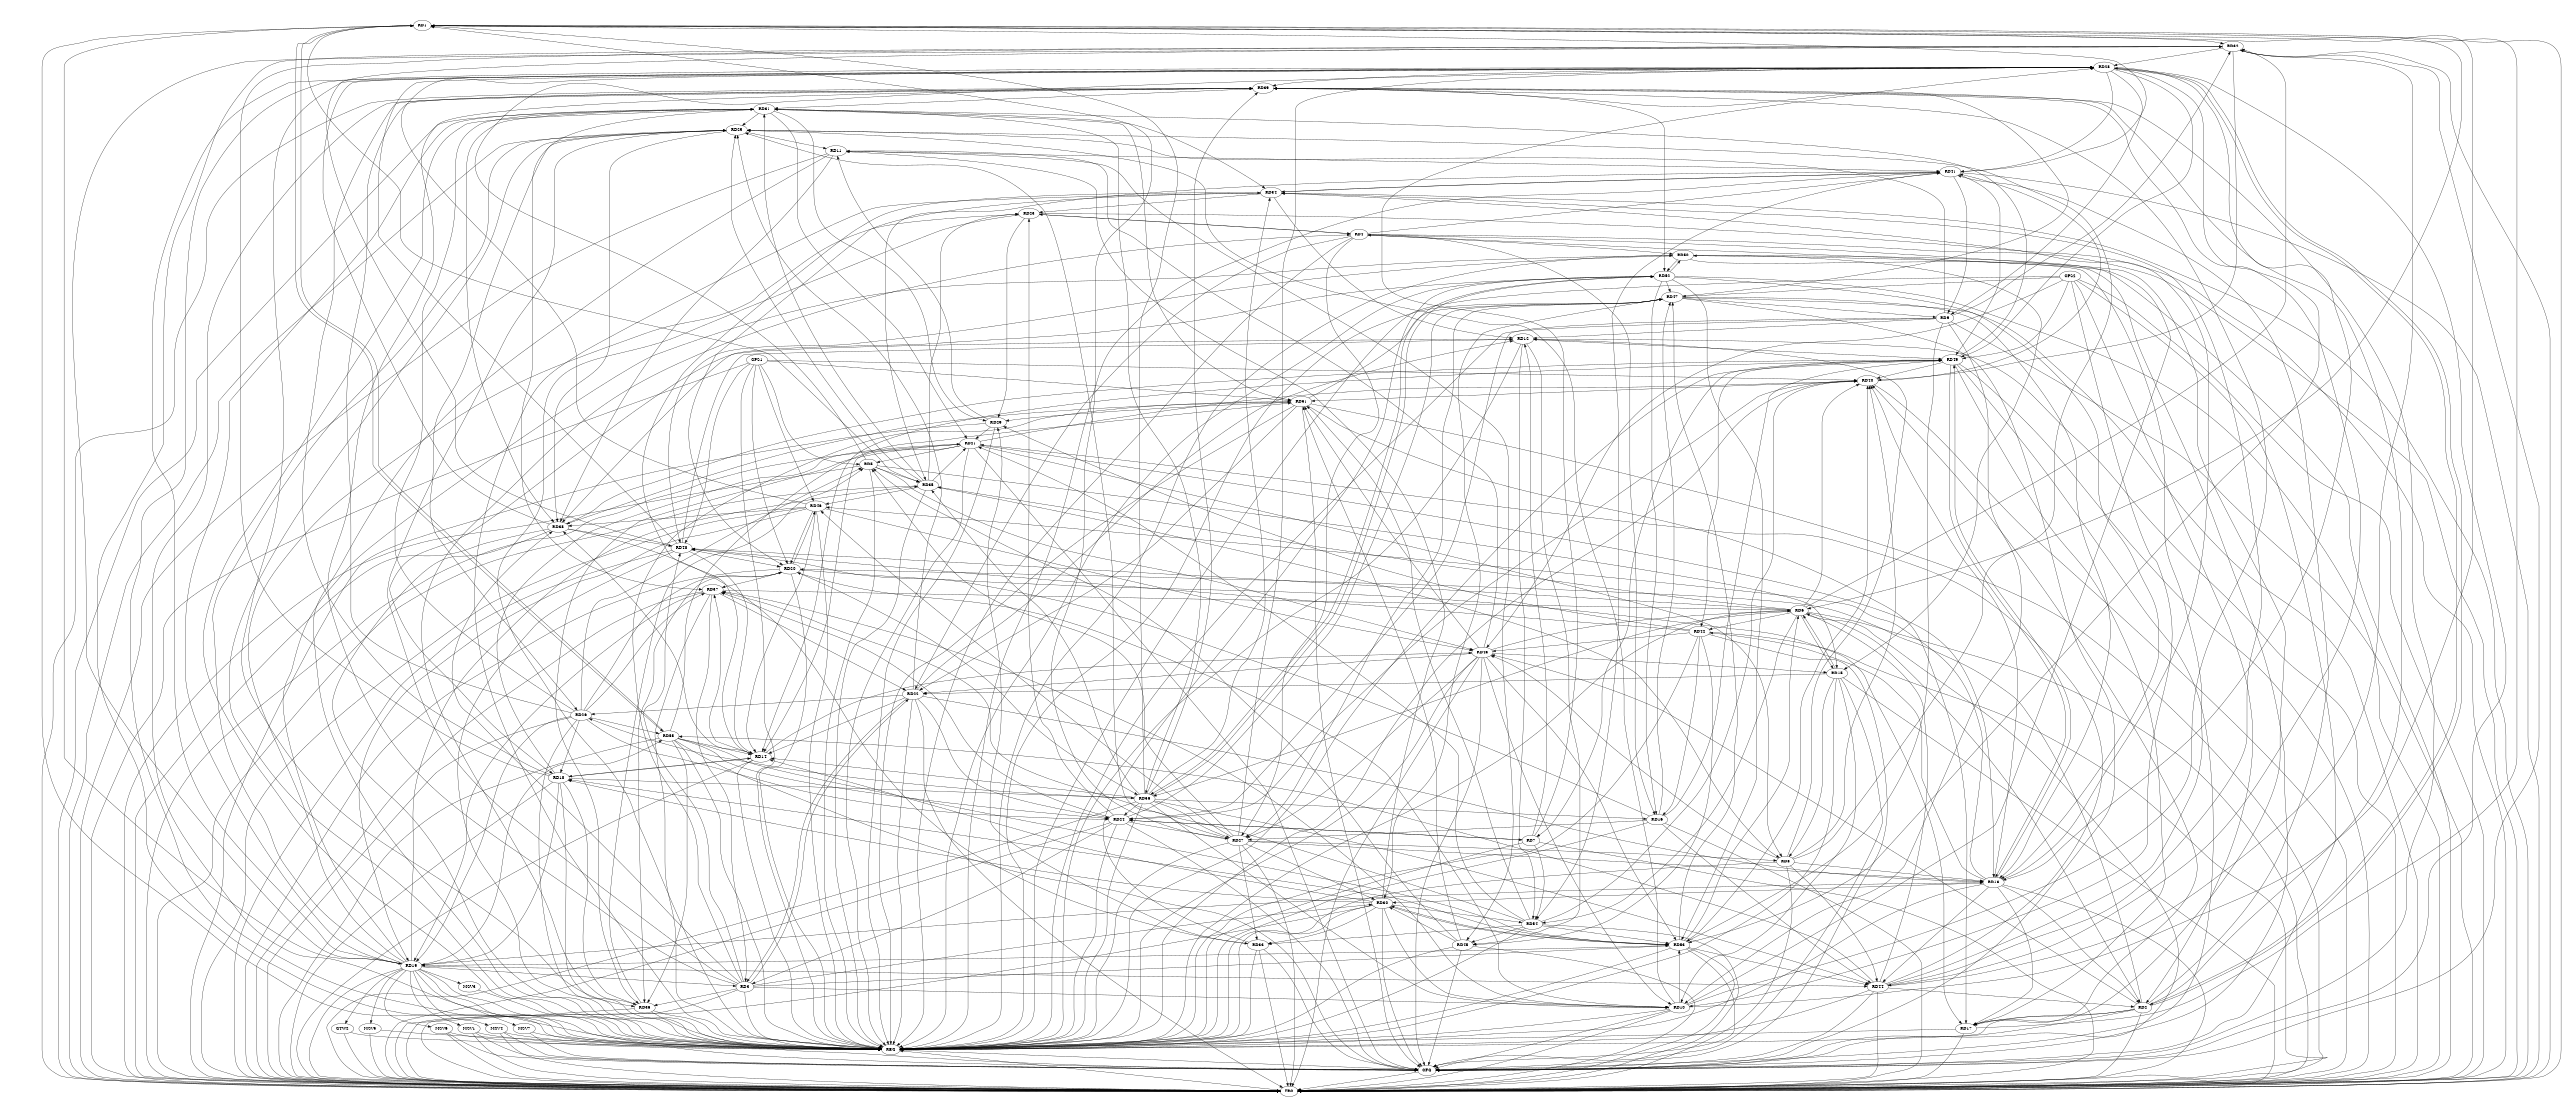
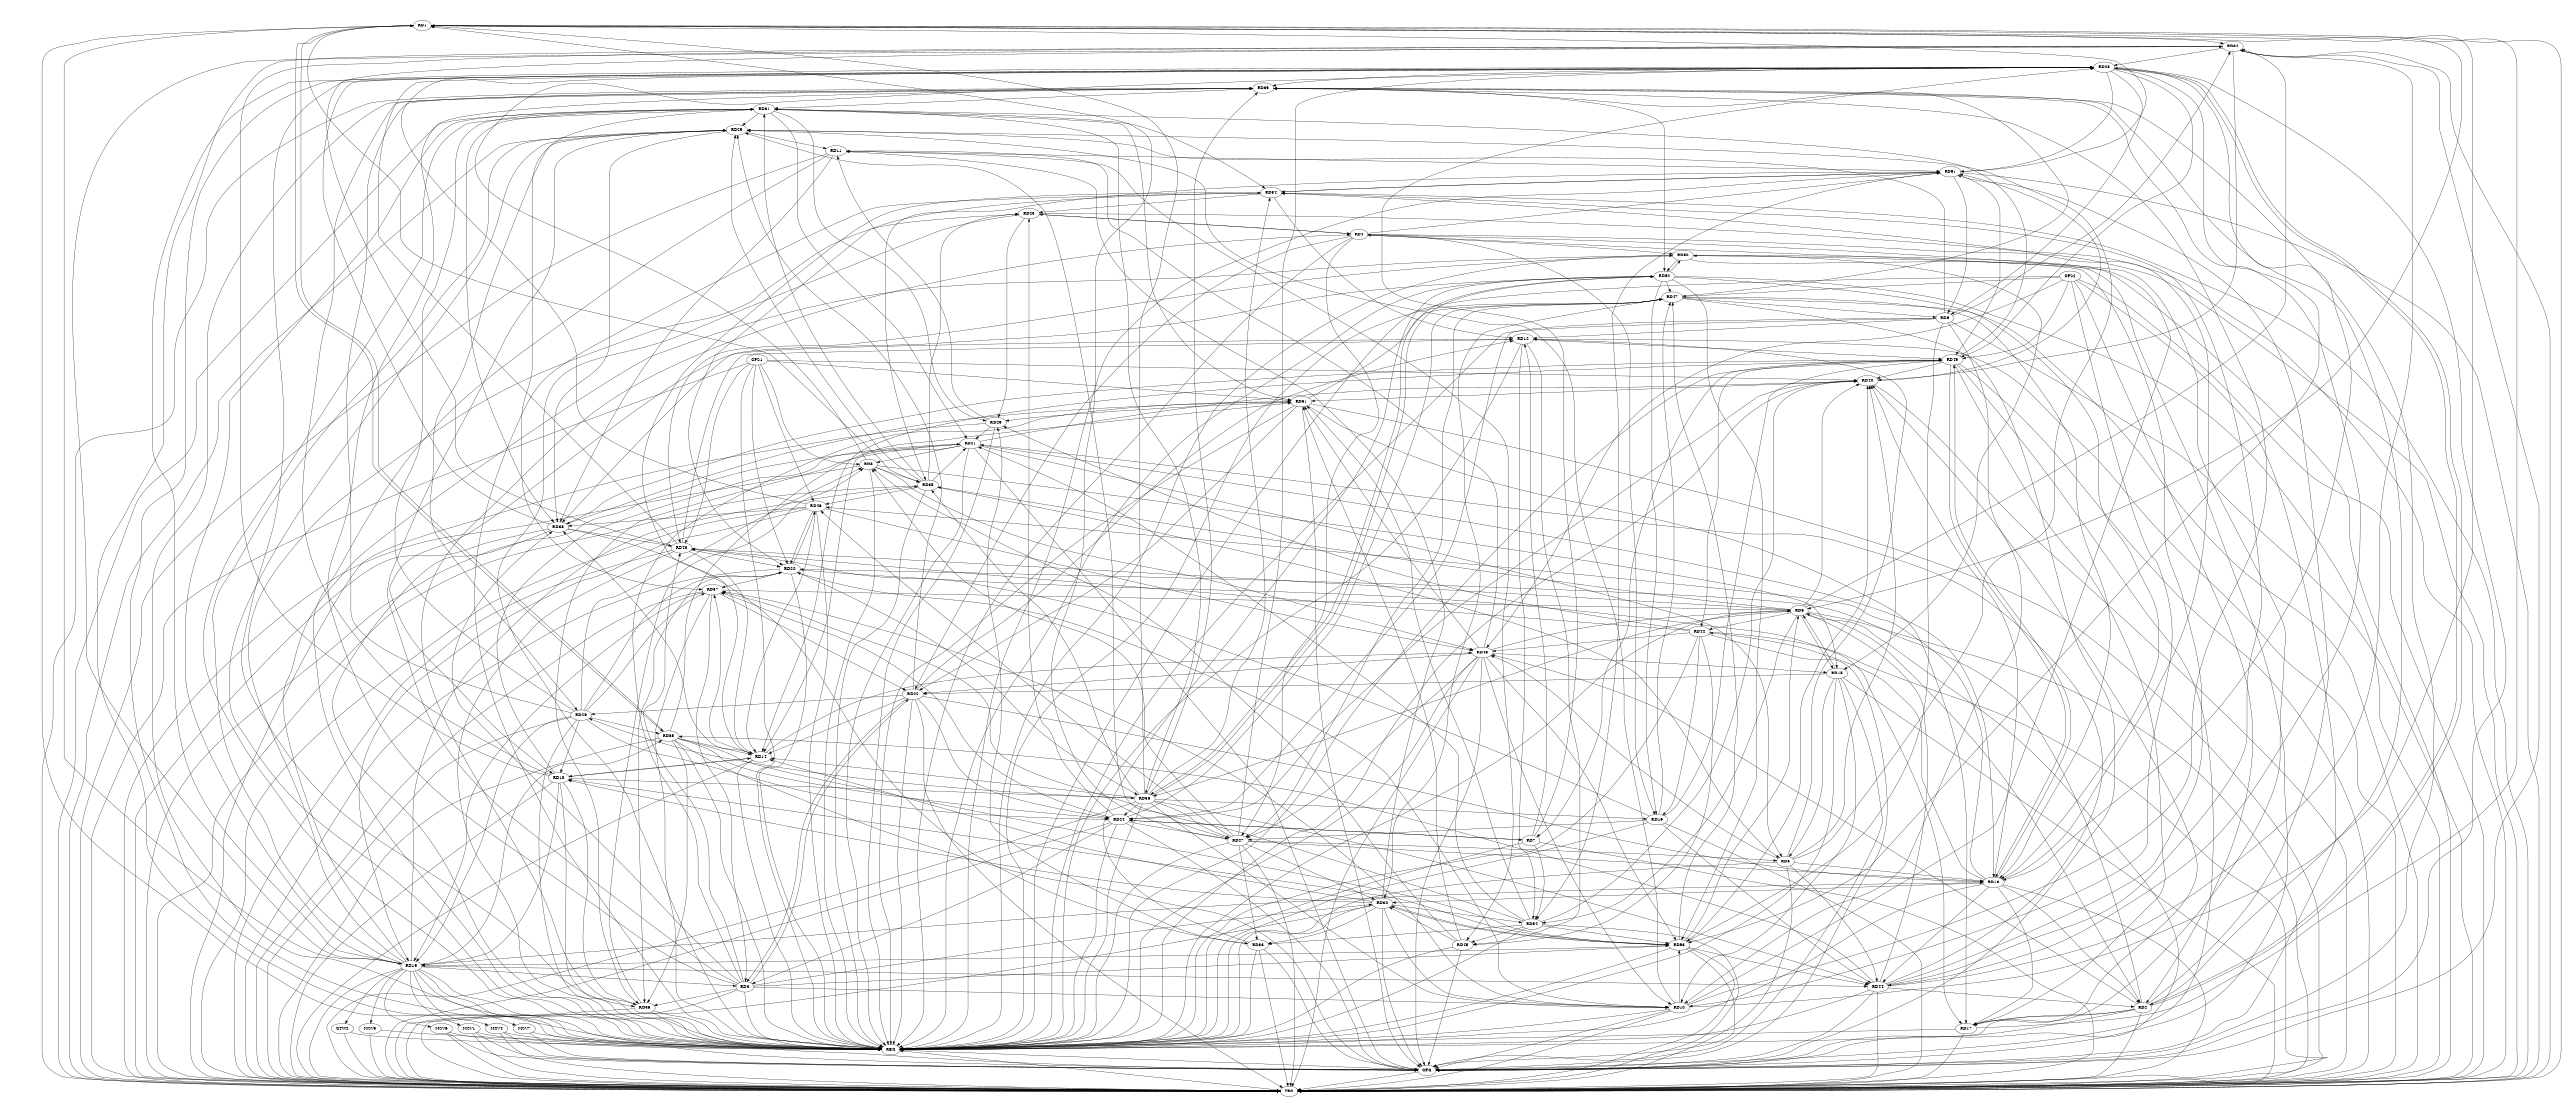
node "RD41": label "RD41" -> "RD61"
node "MSV3": removed
edge "RD45" -> "TRC": removed
